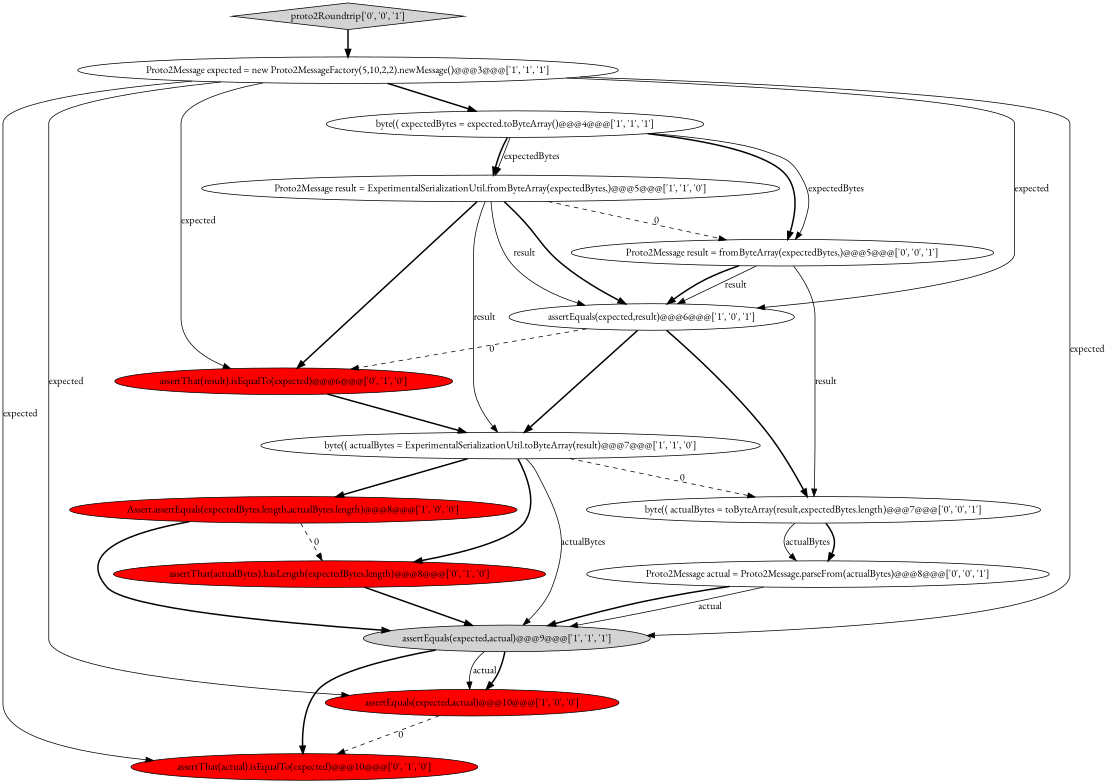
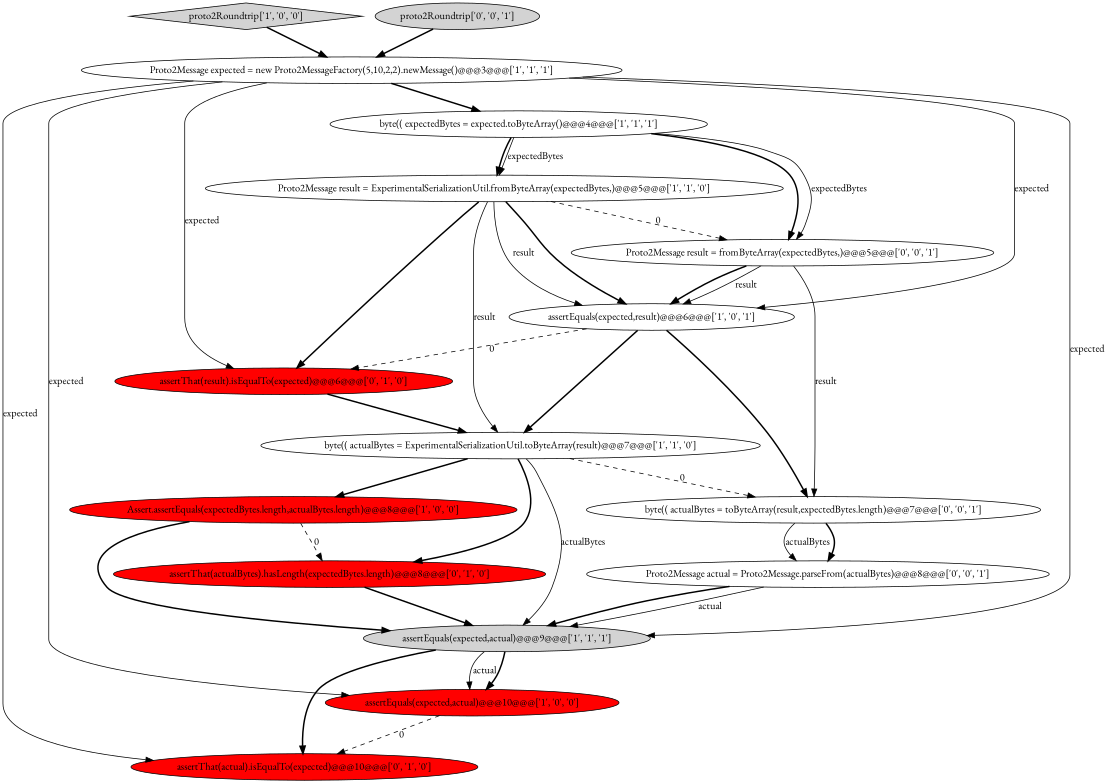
node "proto2Roundtrip['1', '0', '0']": added
node "proto2Roundtrip['0', '0', '1']": shape diamond -> ellipse
